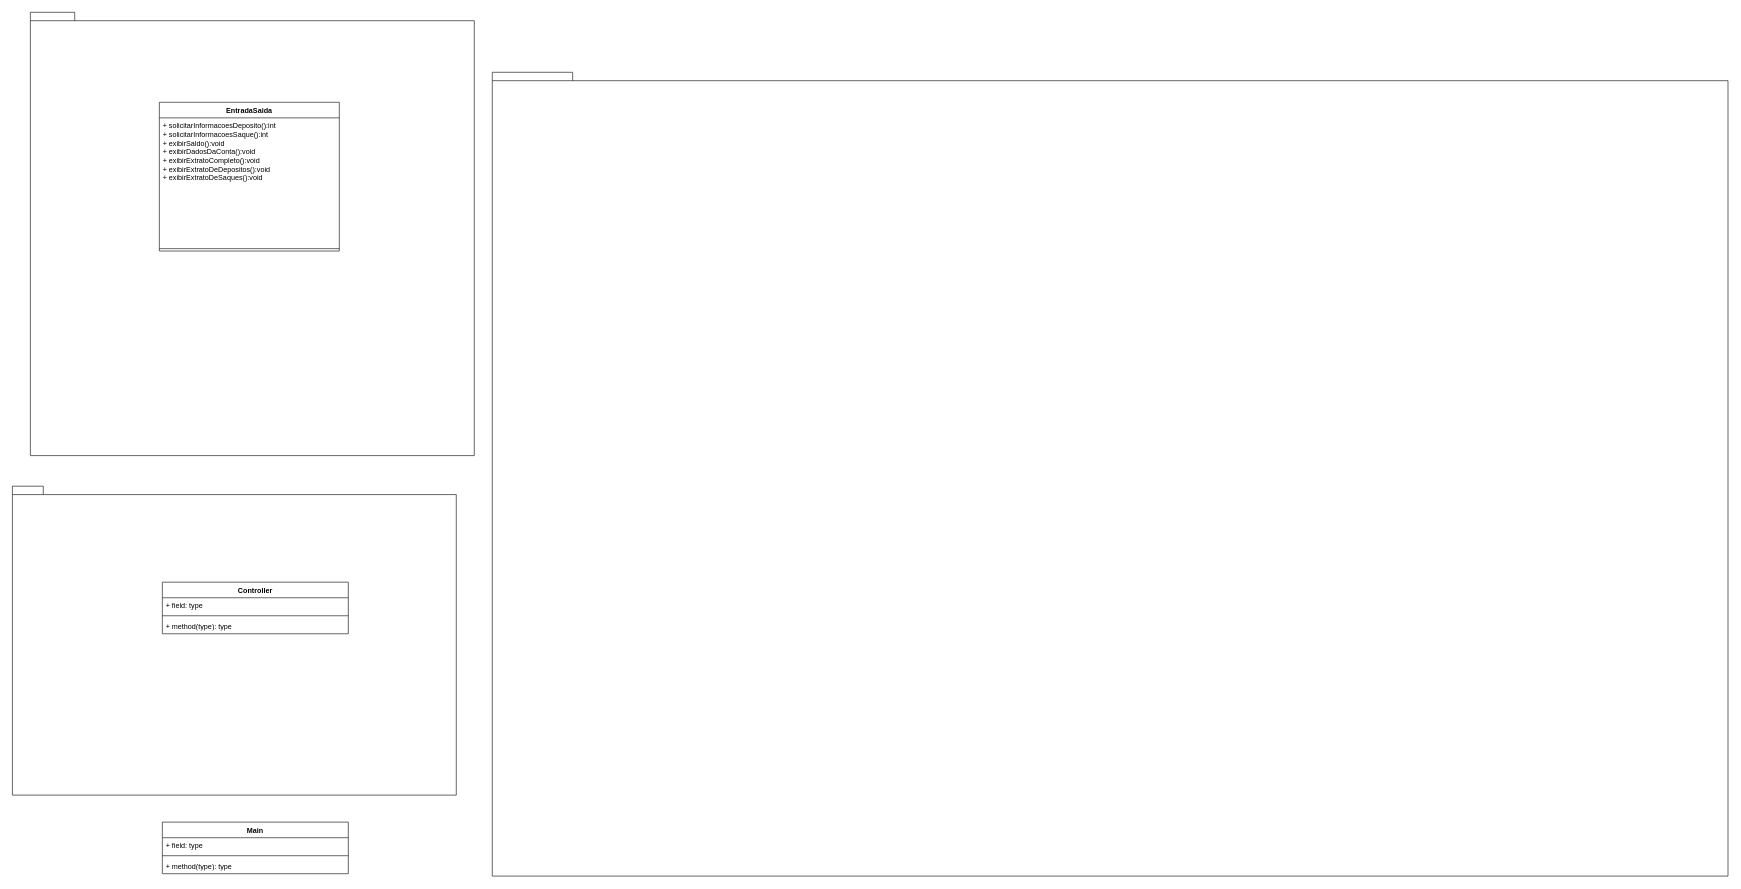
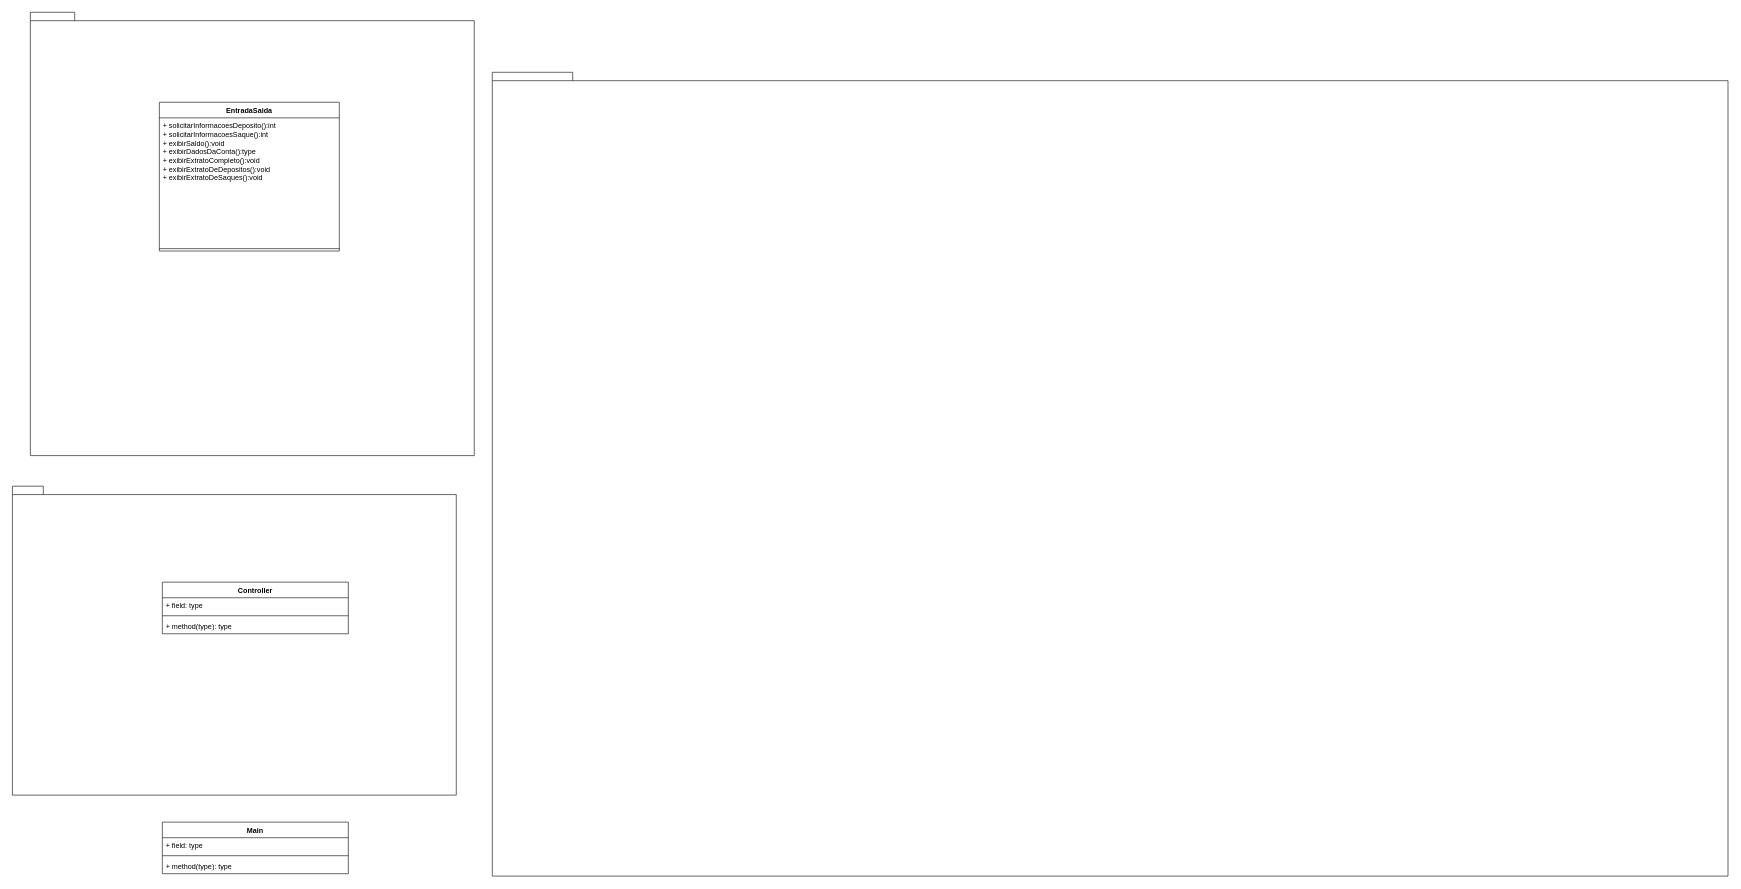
node "+ solicitarInformacoesDeposito():int + solicitarInformacoesSaque():int + exibirSaldo():void + exibirDadosDaConta():void + exibirExtratoCompleto():void + exibirExtratoDeDepositos():void + exibirExtratoDeSaques():void": label "+ solicitarInformacoesDeposito():int + solicitarInformacoesSaque():int + exibirSaldo():void + exibirDadosDaConta():void + exibirExtratoCompleto():void + exibirExtratoDeDepositos():void + exibirExtratoDeSaques():void" -> "+ solicitarInformacoesDeposito():int + solicitarInformacoesSaque():int + exibirSaldo():void + exibirDadosDaConta():type + exibirExtratoCompleto():void + exibirExtratoDeDepositos():void + exibirExtratoDeSaques():void"
